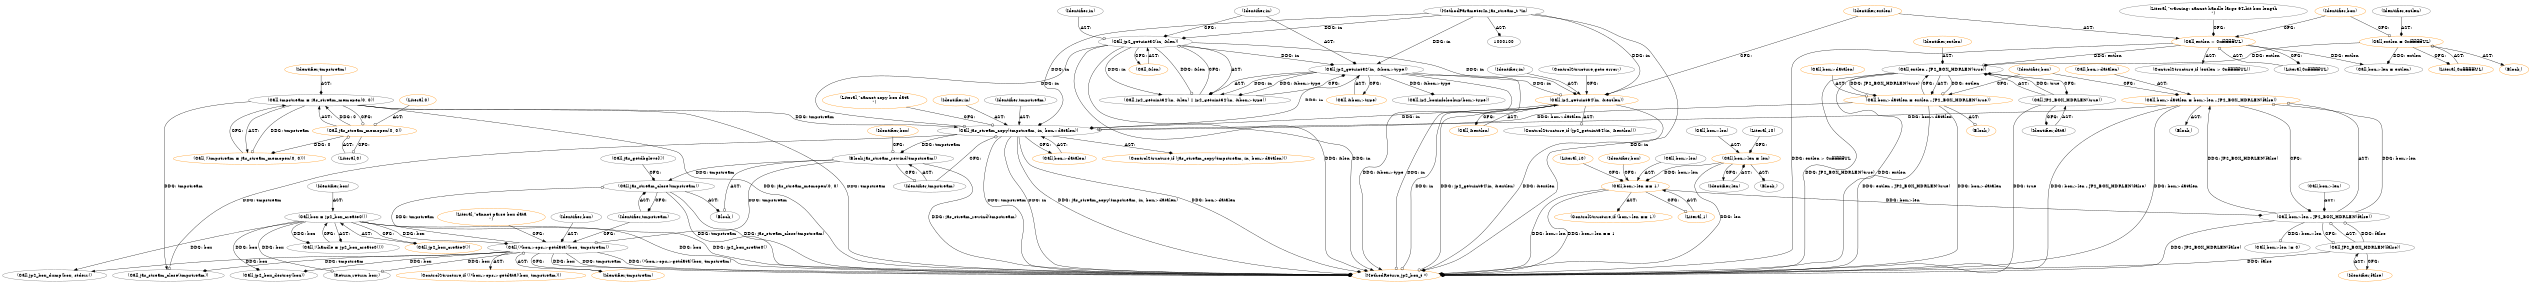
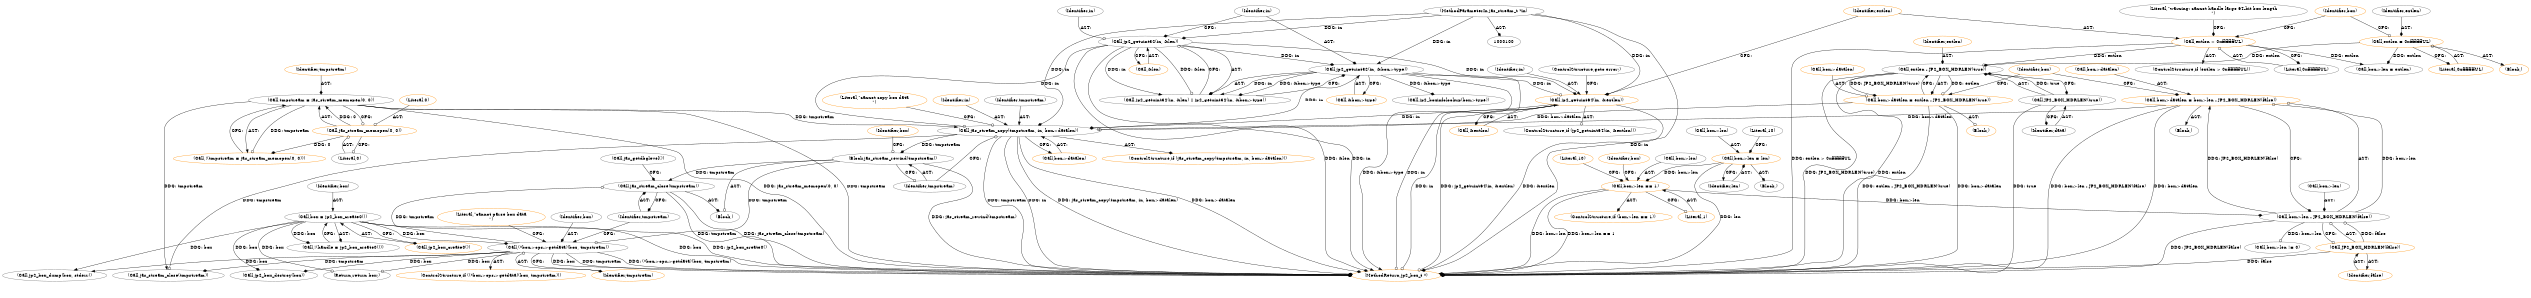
node "(Call,JP2_BOX_HDRLEN(false))": color gray40 -> darkorange
edge "(Call,JP2_BOX_HDRLEN(false))" -> "(Identifier,false)": label "CFG: " -> "AST: "
